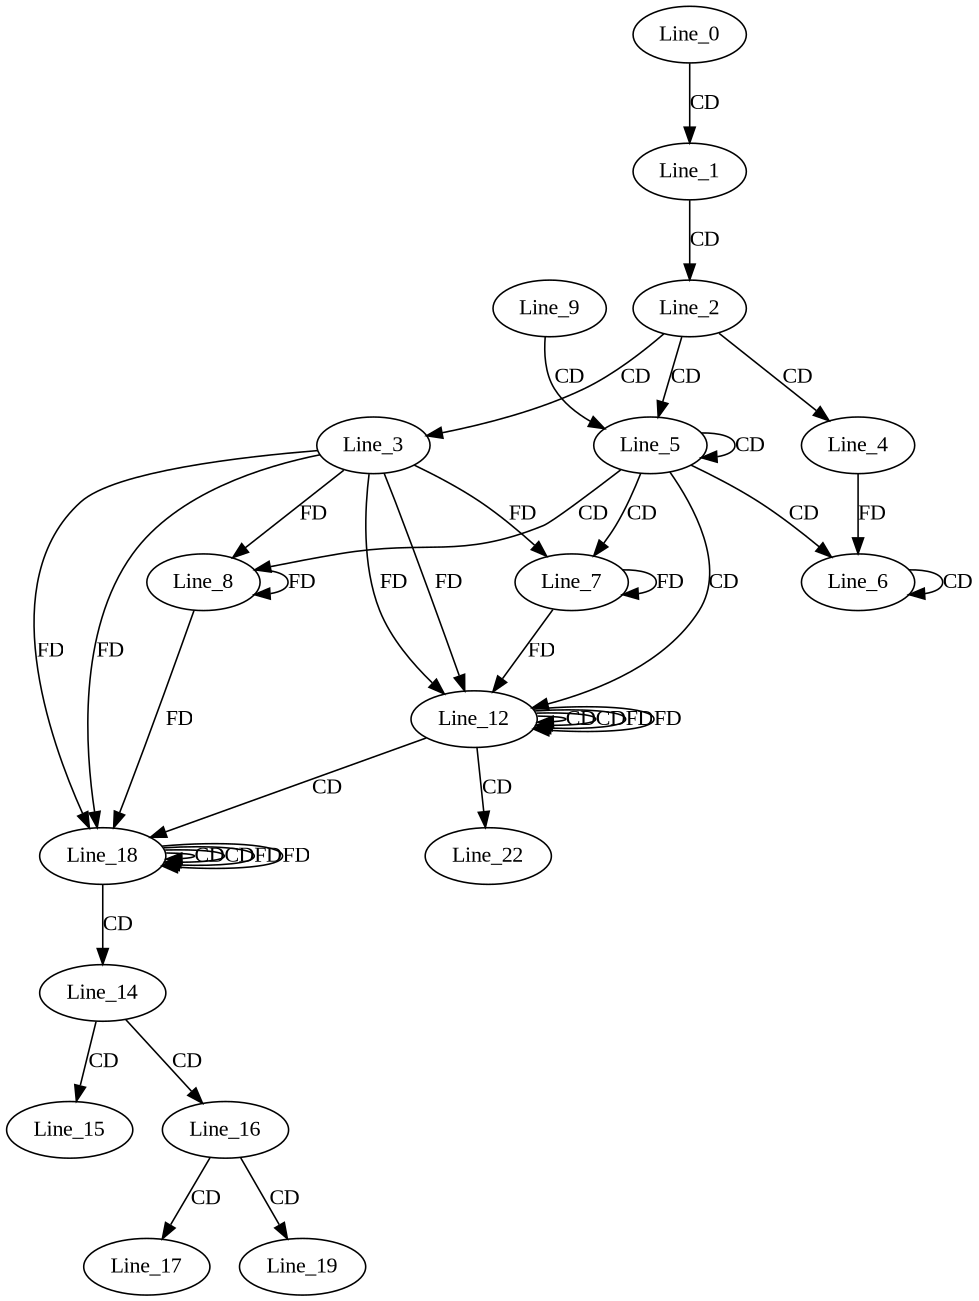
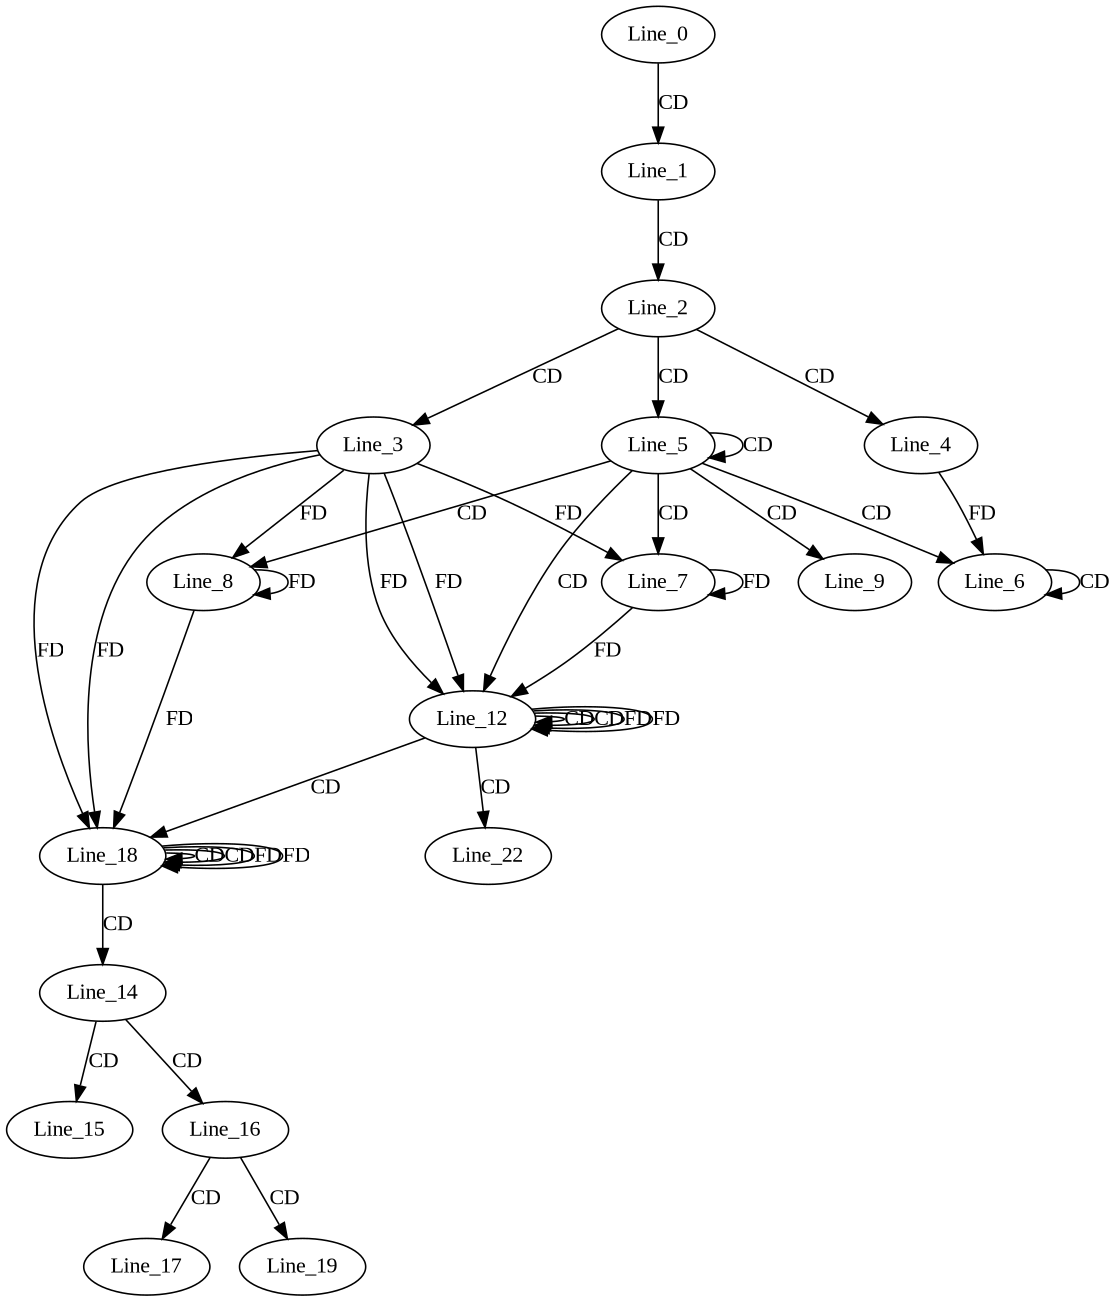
edge "Line_9" -> "Line_5": reversed
